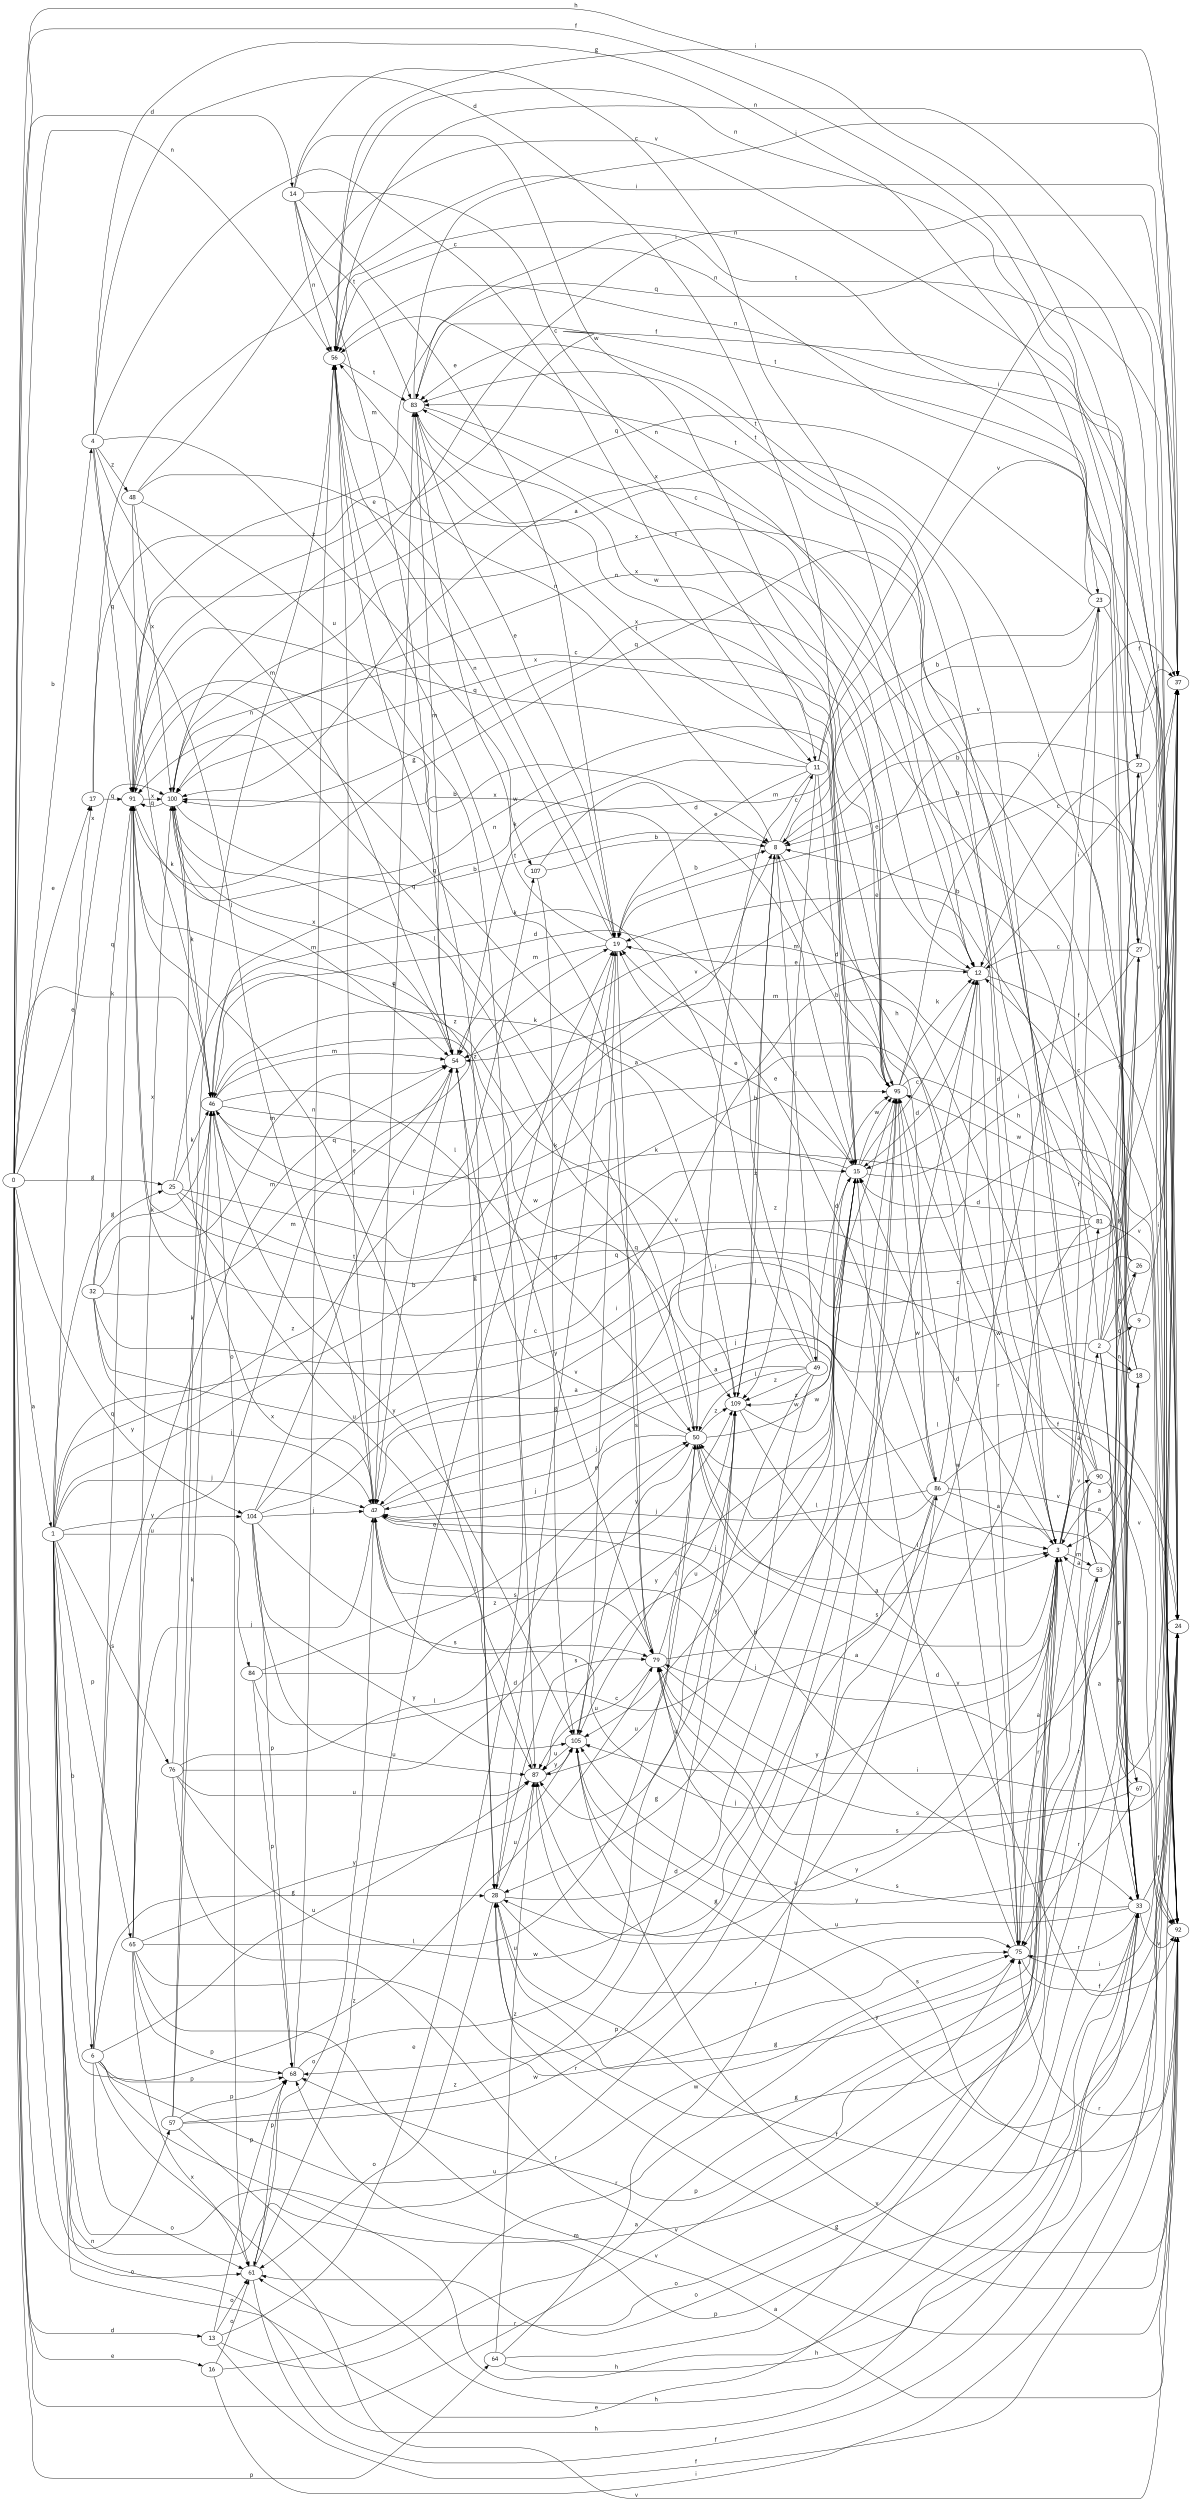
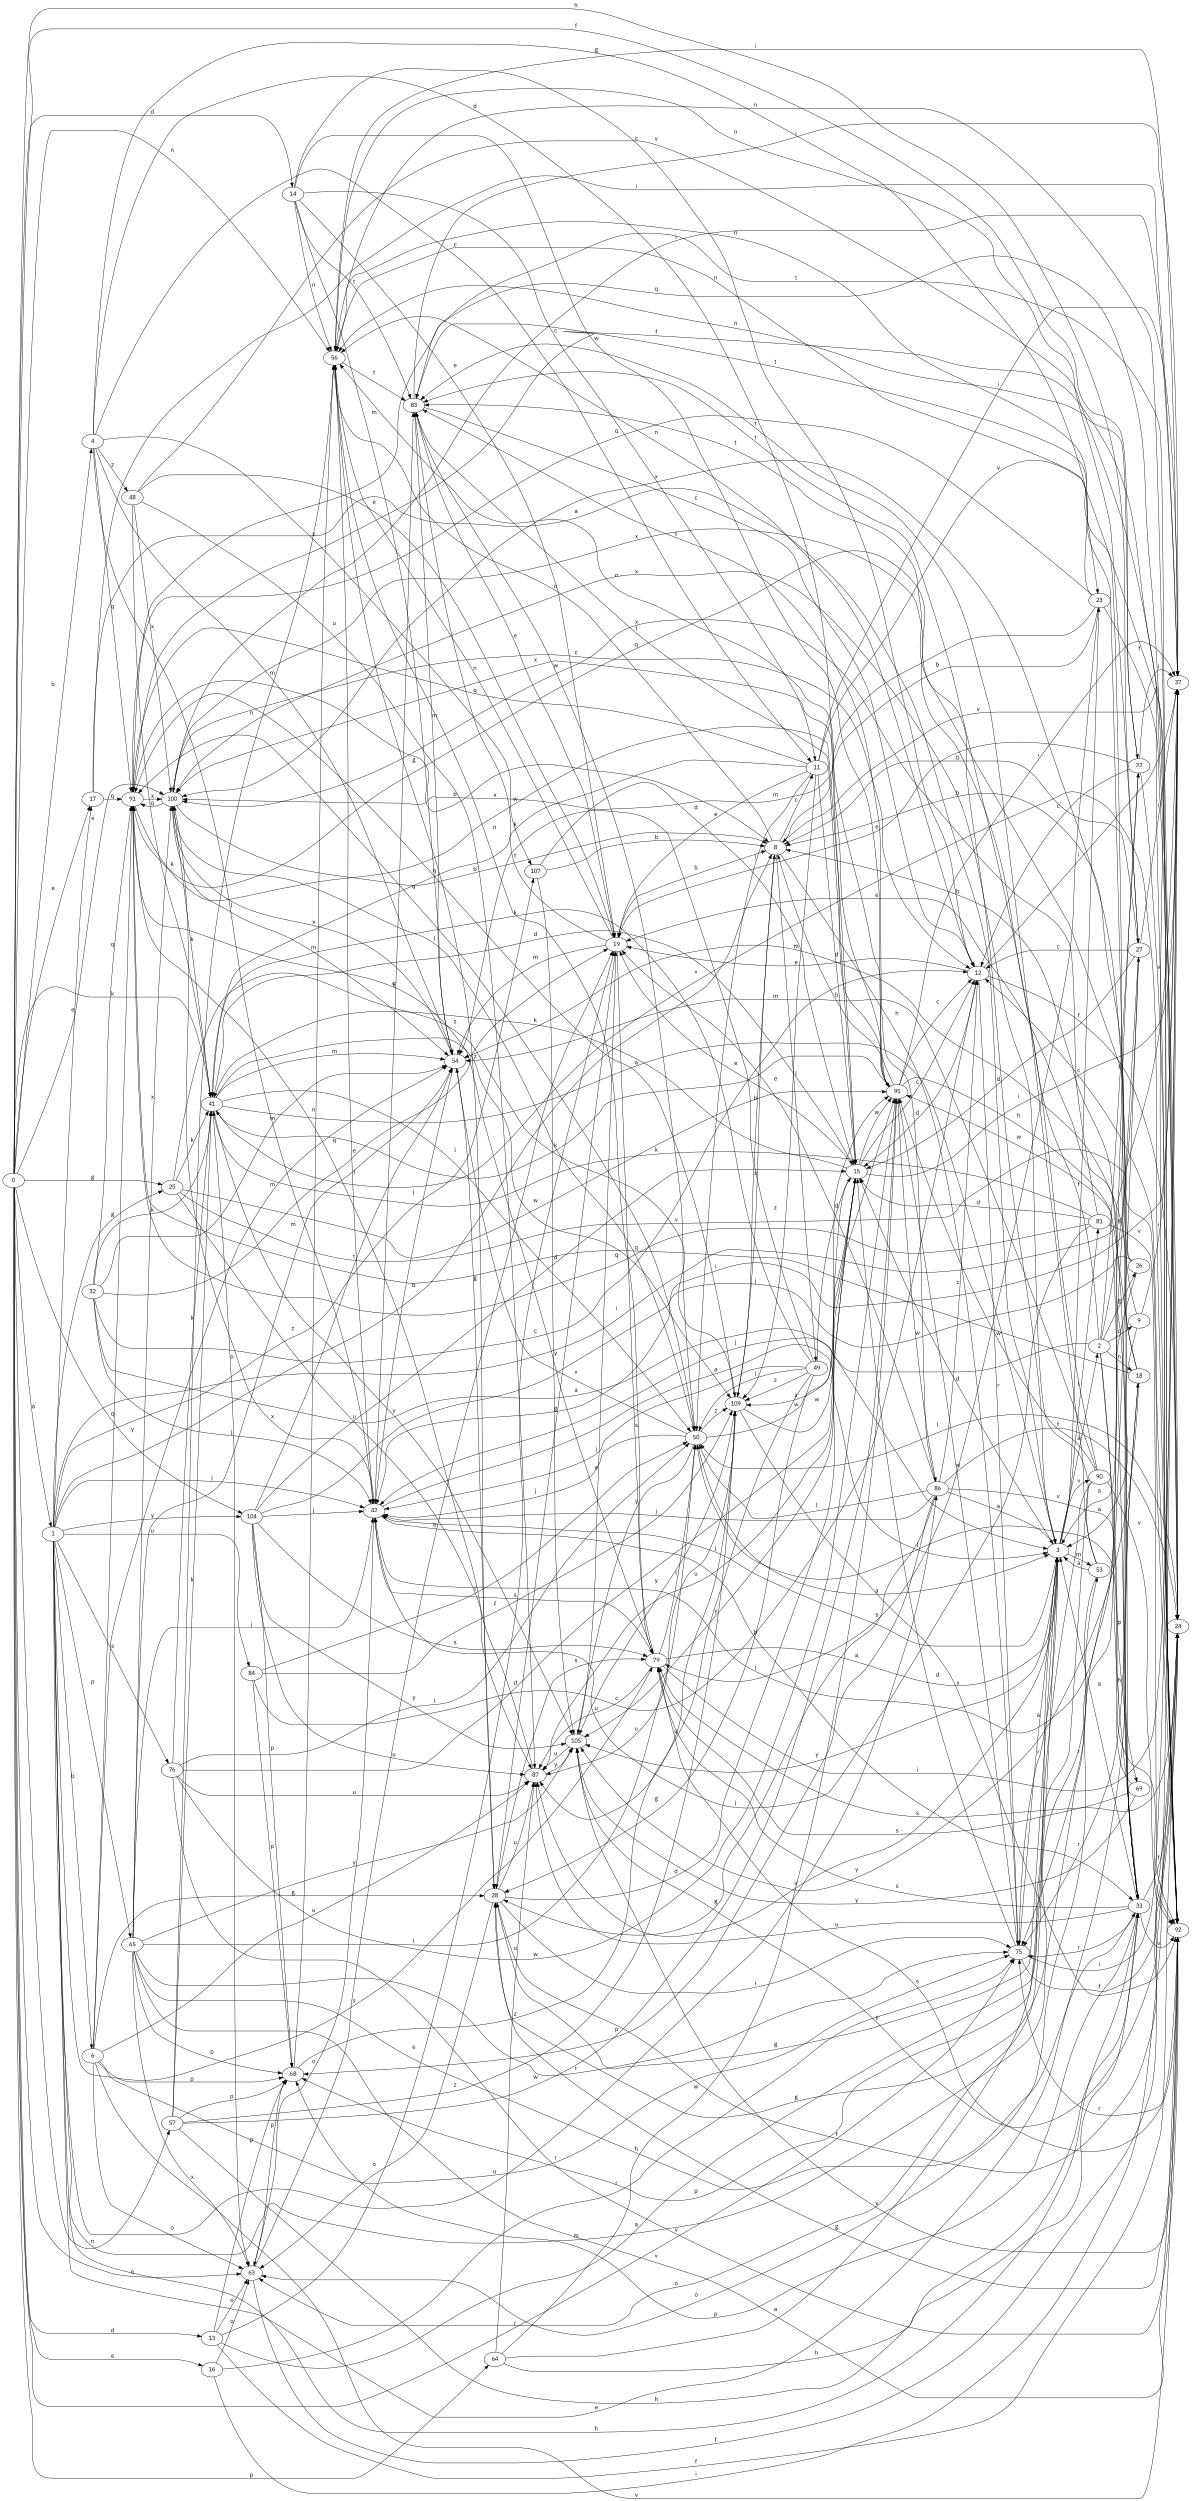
edge "83" -> "95": now "83" -> "50"
edge "95" -> "12": label "k" -> "c"
node "46": label "46" -> "41"
node "67": label "67" -> "69"
edge "1" -> "79": label "z" -> "s"
node "61": label "61" -> "63"
edge "6" -> "33": now "65" -> "33"
